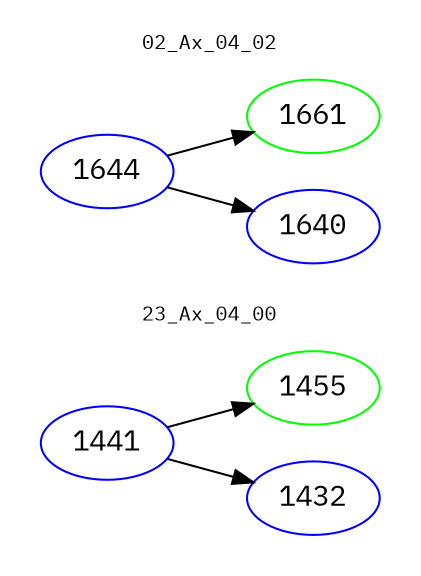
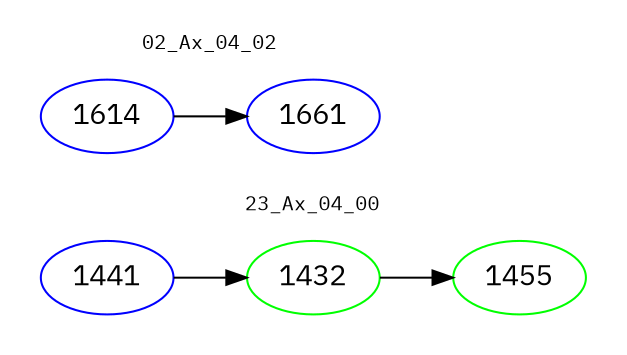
node "1661": color green -> blue
node "1644": label "1644" -> "1614"
node "1640": removed
edge "1441" -> "1455": now "1432" -> "1455"
node "1432": color blue -> green
